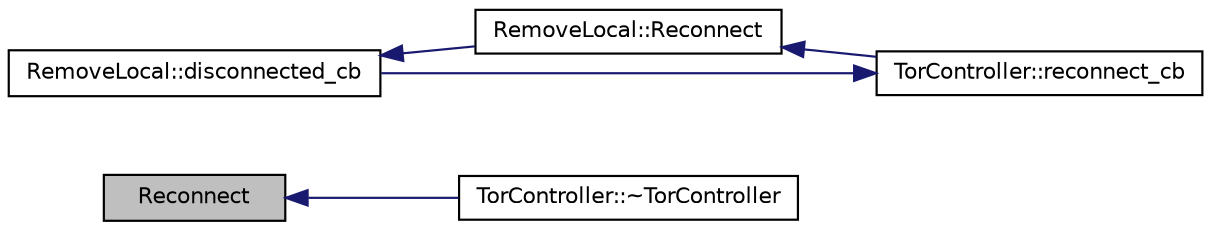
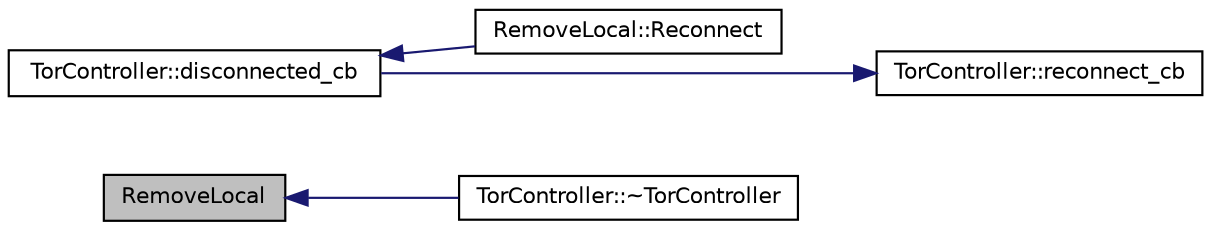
edge "TorController::reconnect_cb" -> "RemoveLocal::Reconnect": removed
node "RemoveLocal::disconnected_cb": label "RemoveLocal::disconnected_cb" -> "TorController::disconnected_cb"
node "Reconnect": label "Reconnect" -> "RemoveLocal"
